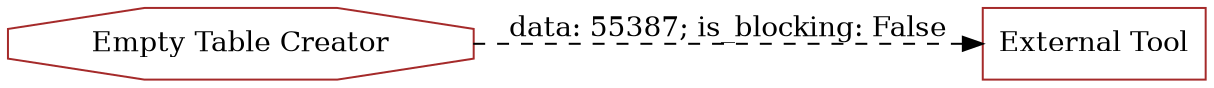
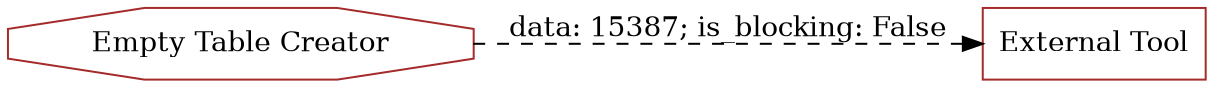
edge "Empty Table Creator" -> "External Tool": label "data: 55387; is_blocking: False" -> "data: 15387; is_blocking: False"
